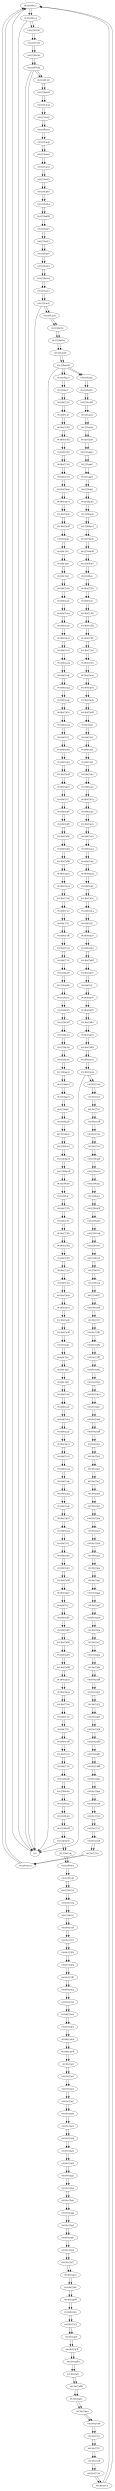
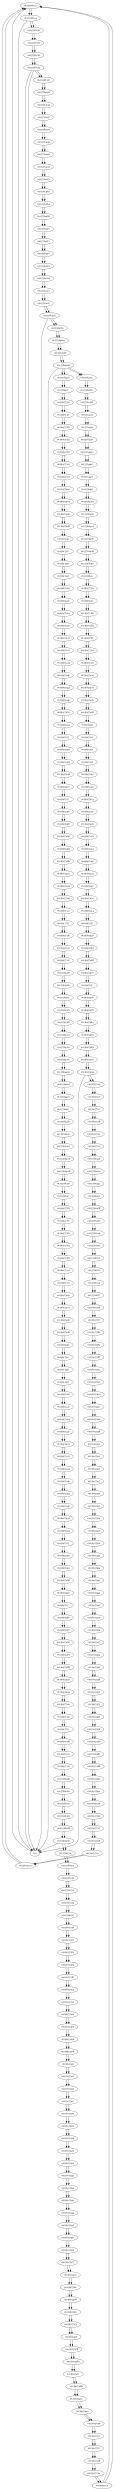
edge "0x135564215" -> "n0": now "0x135564217" -> "n0"
